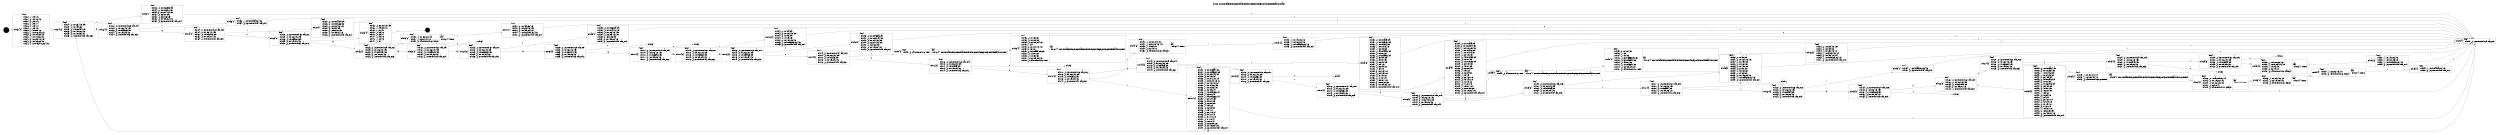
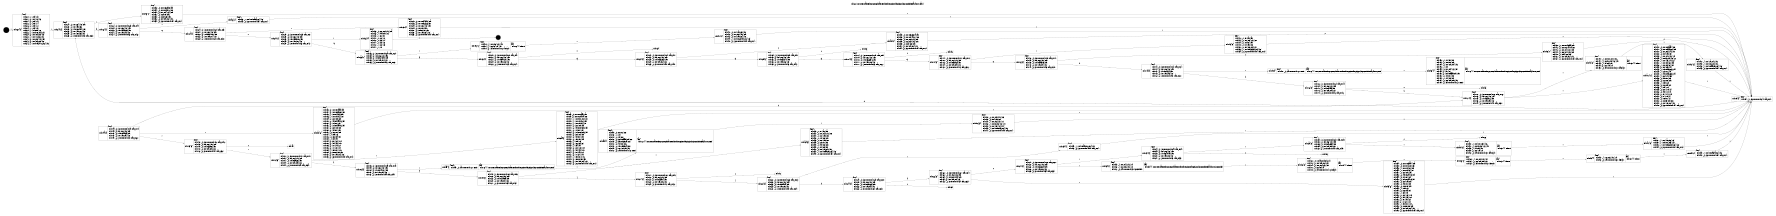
edge "0x401781 [25]" -> "0x40179a [25]": reversed
